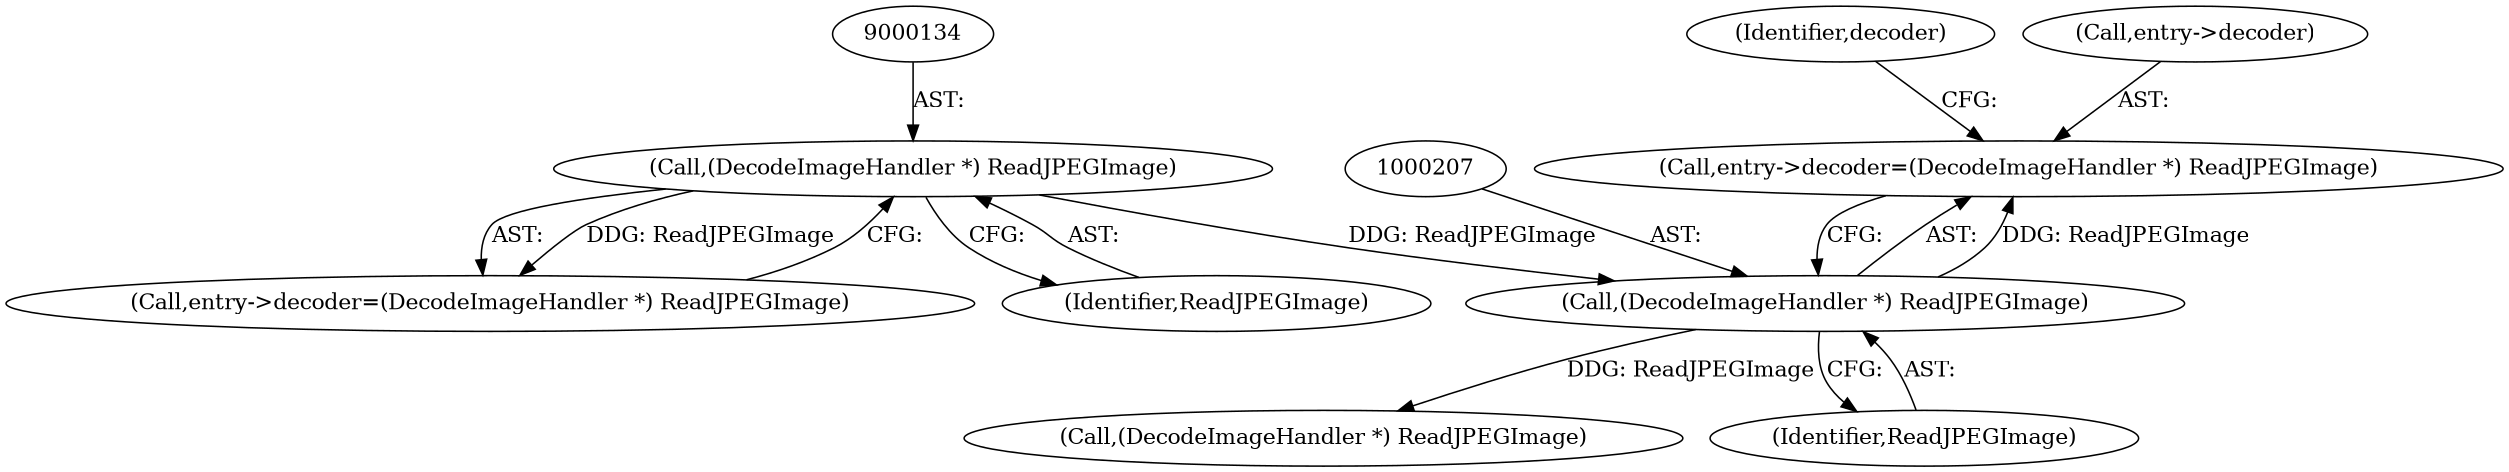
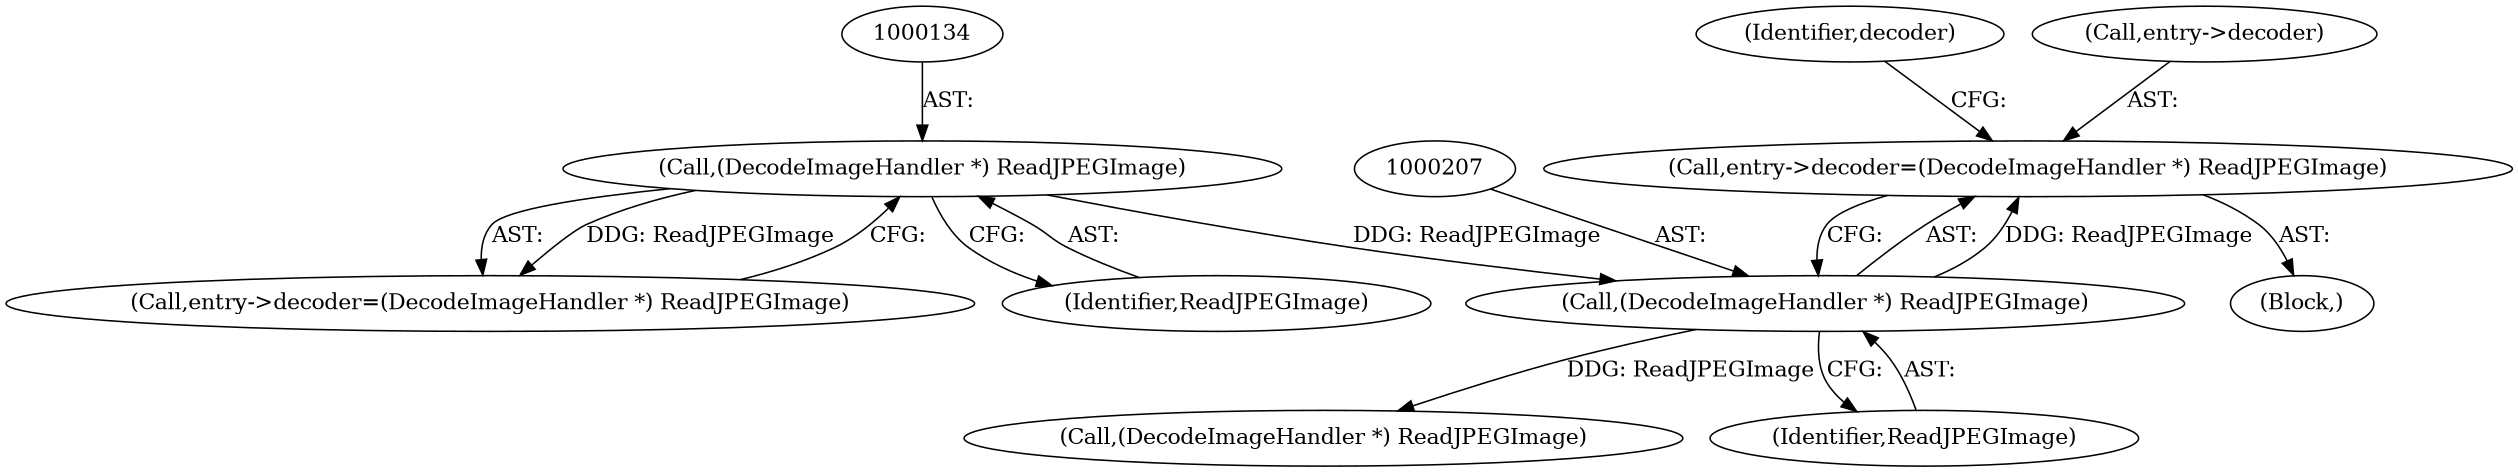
node "9000134": label "9000134" -> "1000134"
node "(Block,)": added
